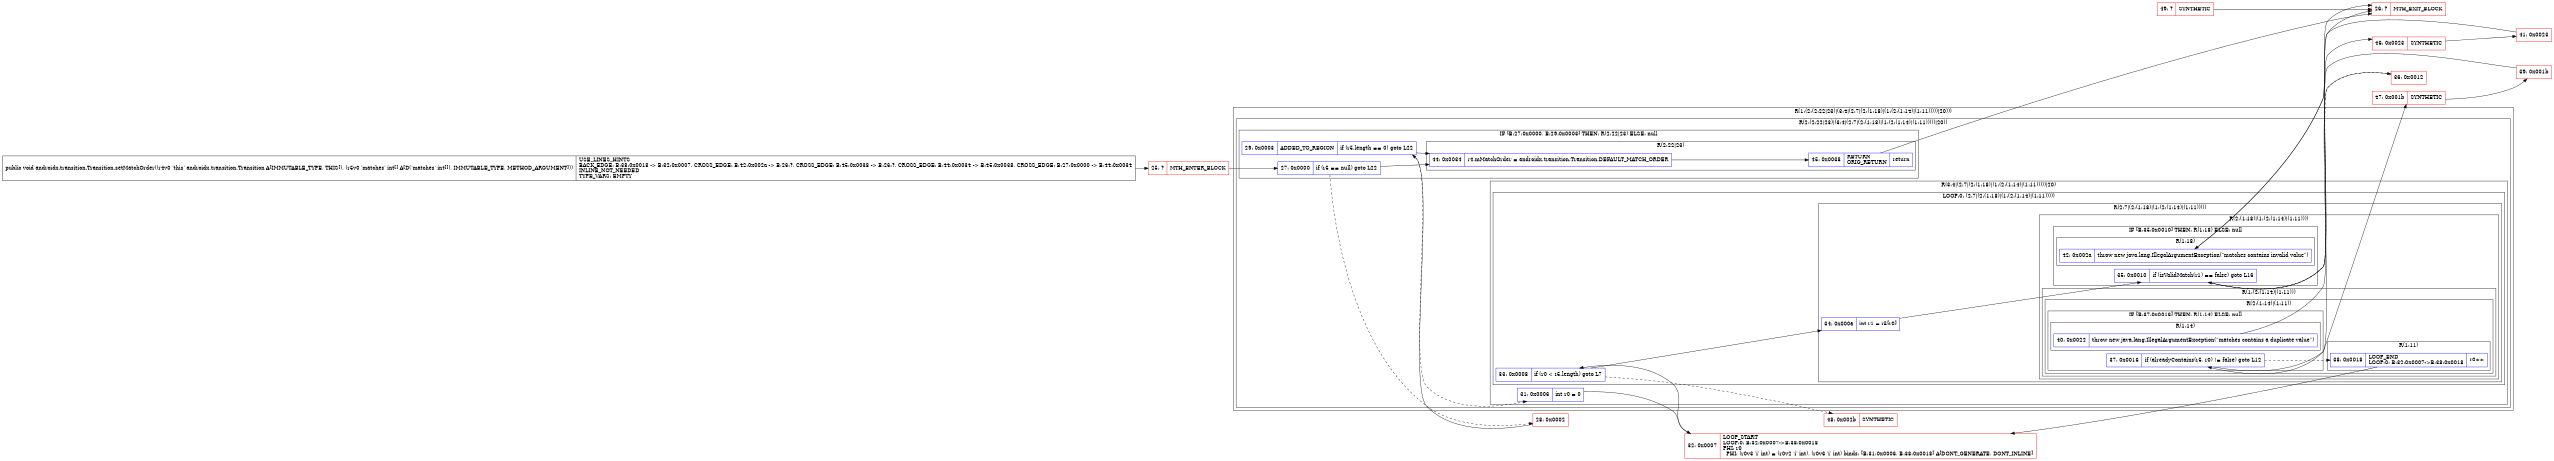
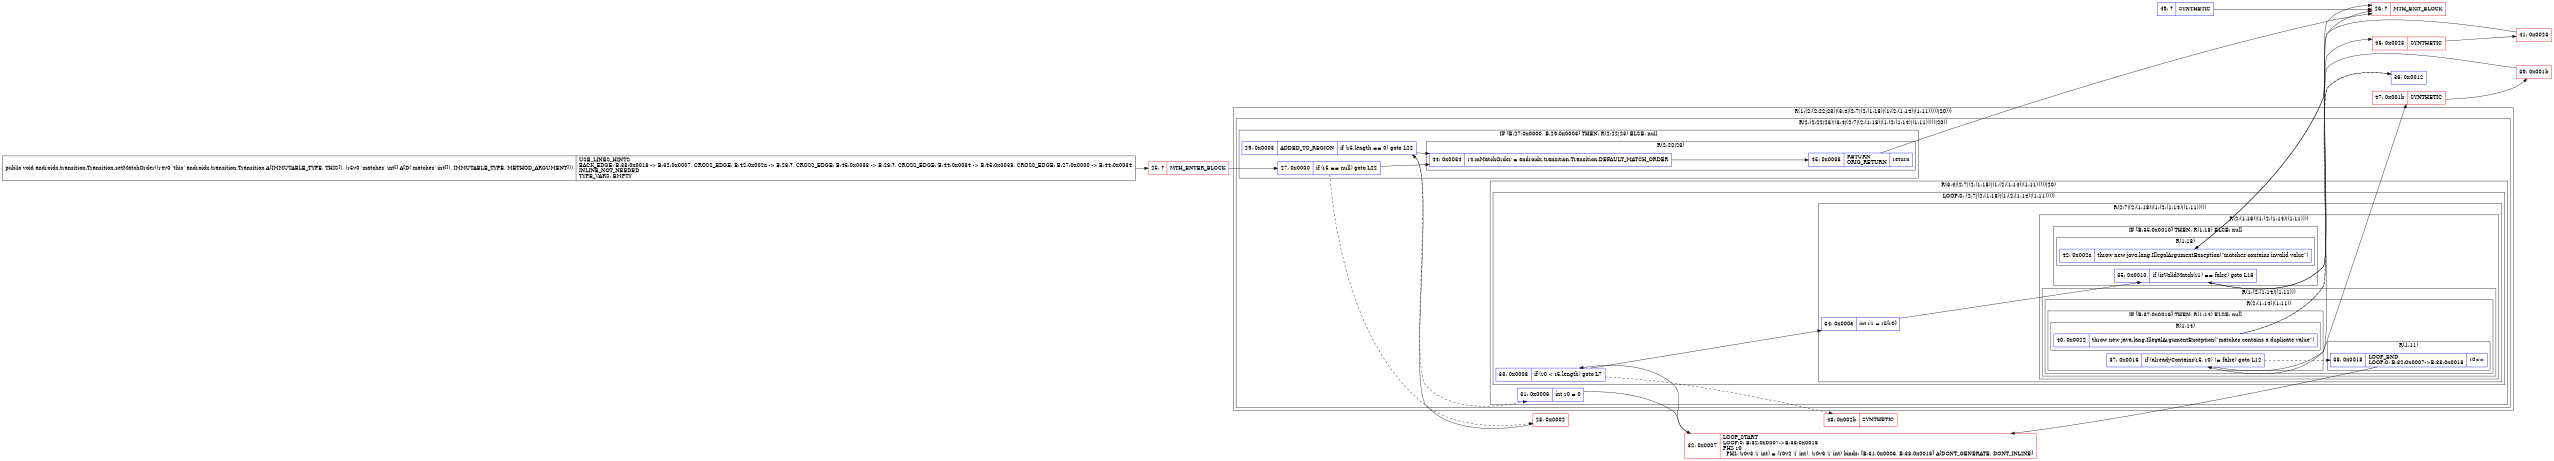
node "49: ?": color red -> blue
node "36: 0x0012": color red -> blue
edge "35: 0x0010" -> "36: 0x0012": now "40: 0x0022" -> "36: 0x0012"
